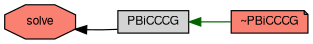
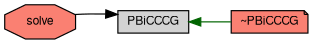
edge "PBiCCCG" -> "solve": reversed
